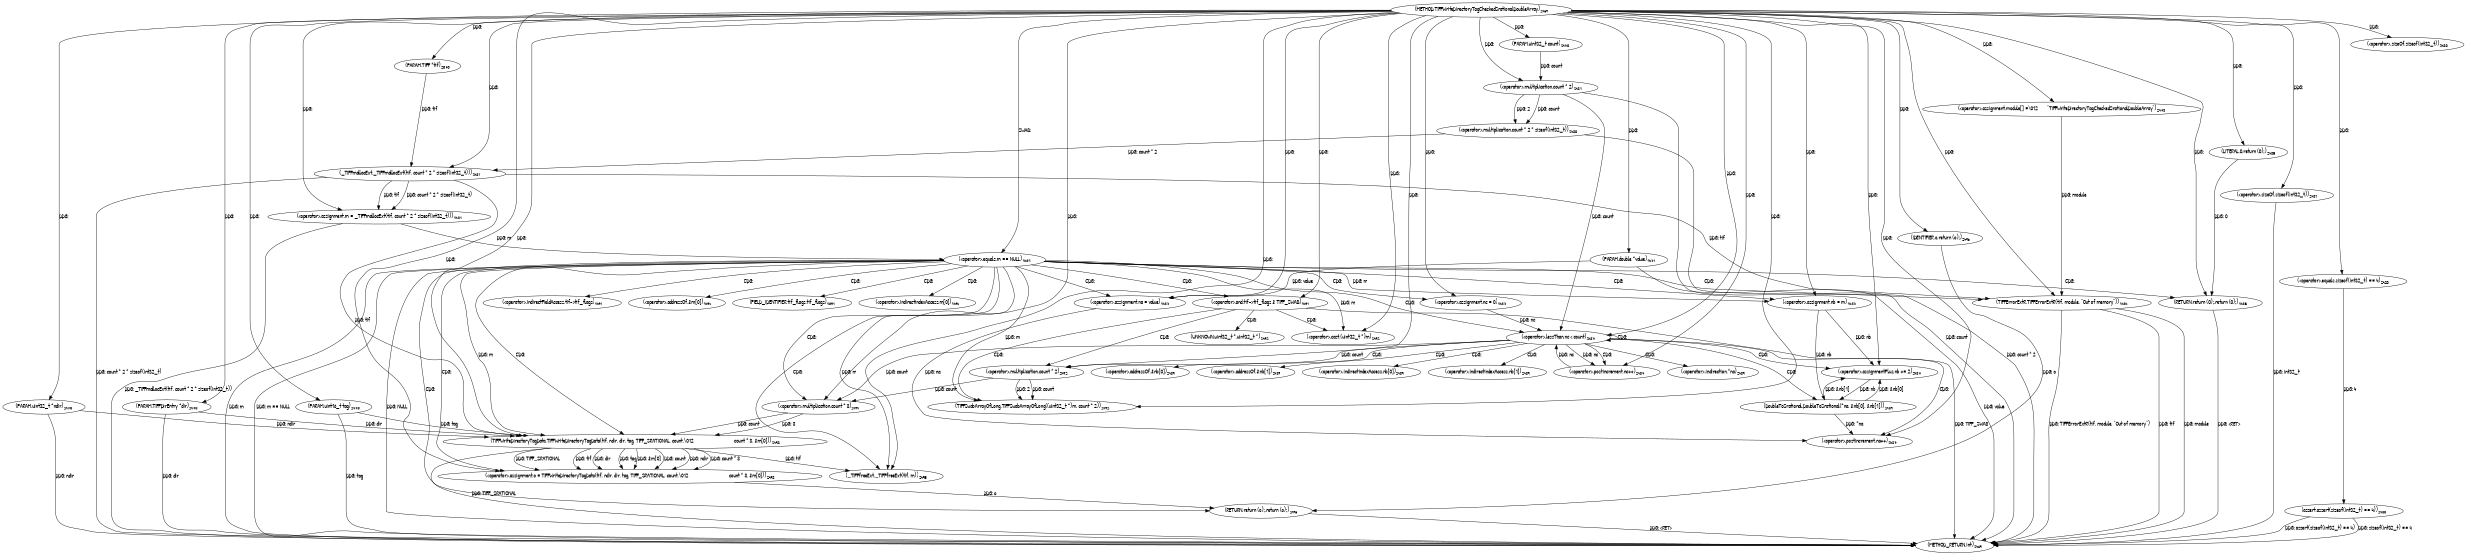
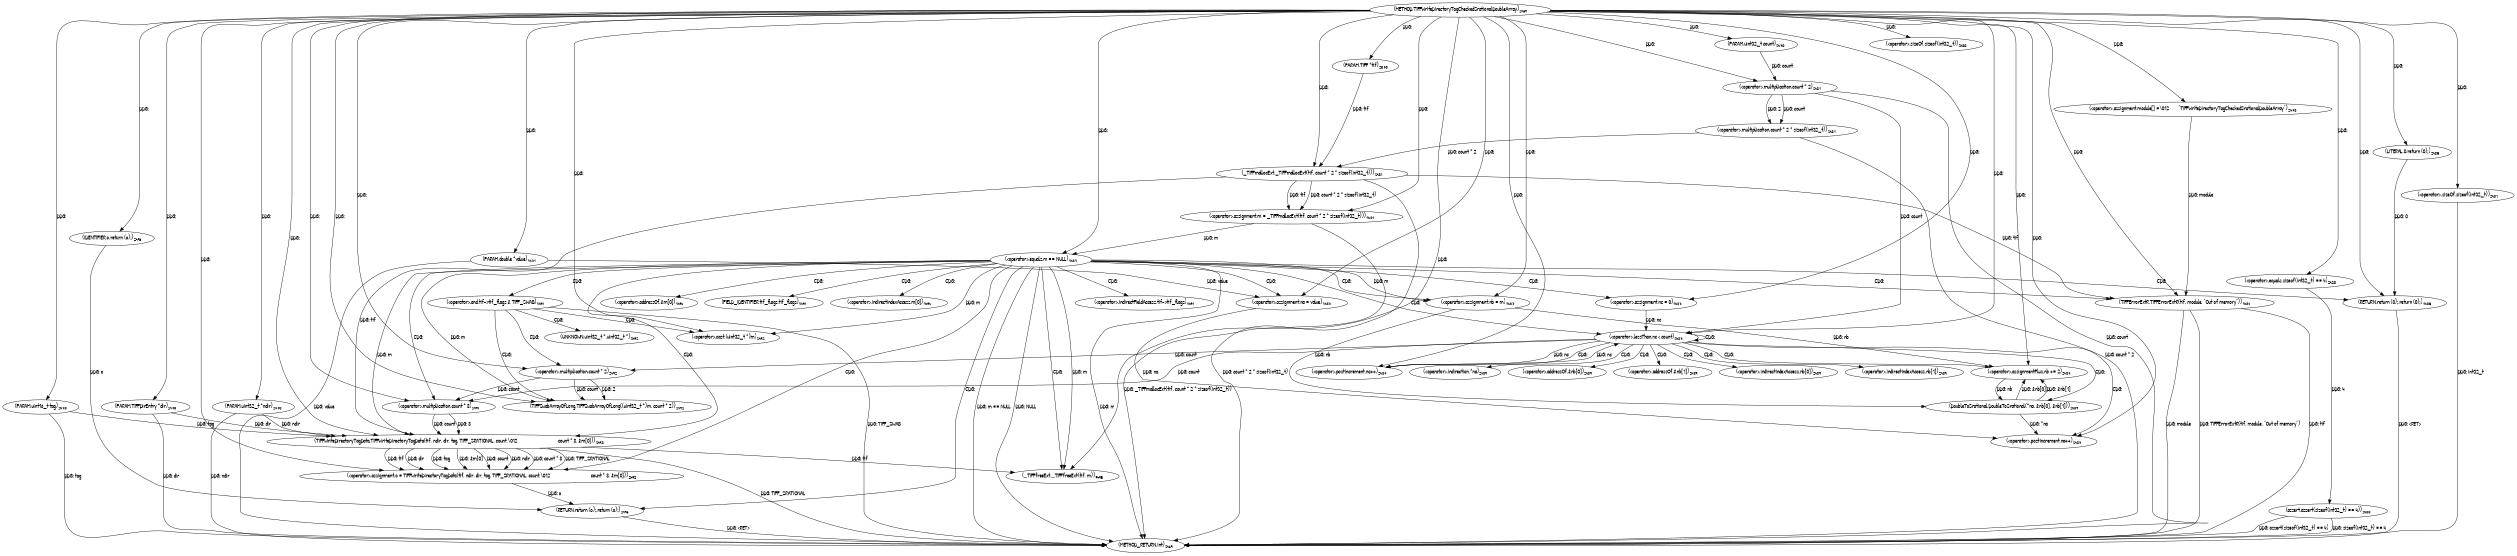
edge "(METHOD,TIFFWriteDirectoryTagCheckedSrationalDoubleArray)" -> "(<operator>.and,tif->tif_flags & TIFF_SWAB)": removed, label "DDG:"
node "(<operator>.multiplication,count * 2 * sizeof(int32_t))": text "2480" -> "2481"
edge "(METHOD,TIFFWriteDirectoryTagCheckedSrationalDoubleArray)" -> "(<operator>.equals,m == NULL)": label "SWAB: " -> "DDG: "
node "(FIELD_IDENTIFIER,tif_flags,tif_flags)": text "2091" -> "2491"
node "(_TIFFfreeExt,_TIFFfreeExt(tif, m))": text "2495" -> "9495"
